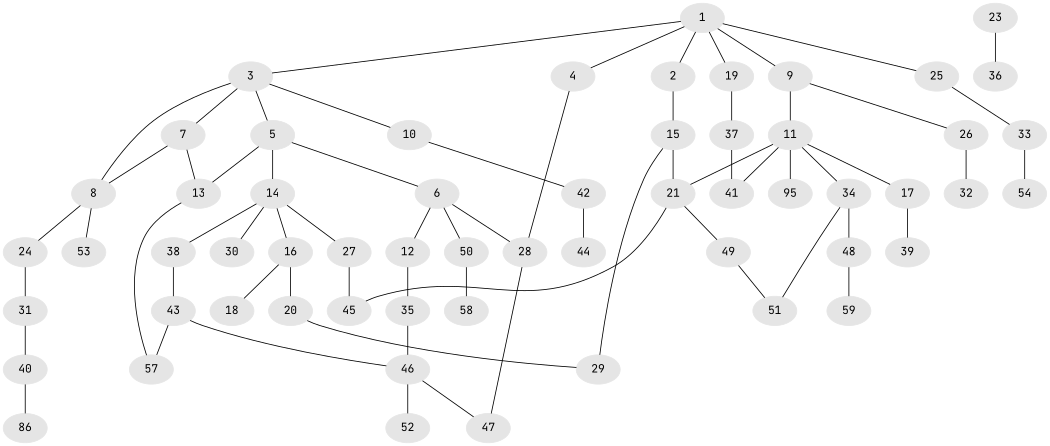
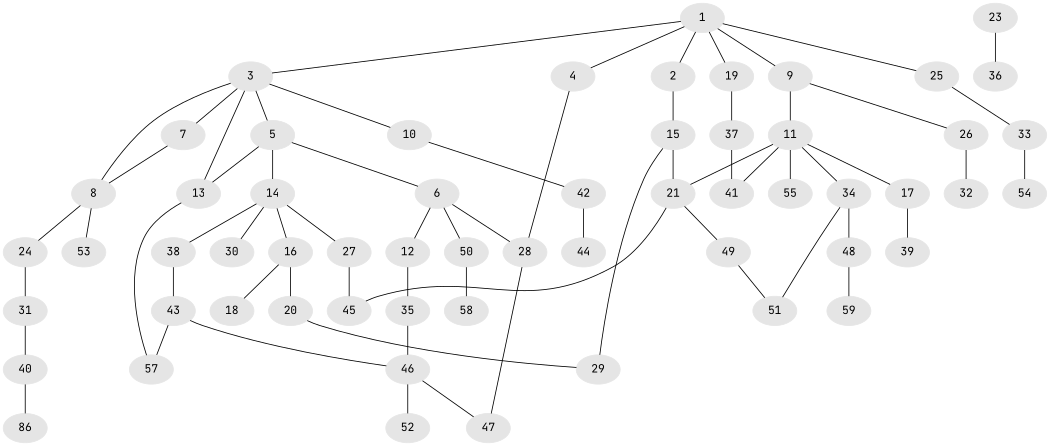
edge "7" -- "13": now "3" -- "13"
node "95": label "95" -> "55"
